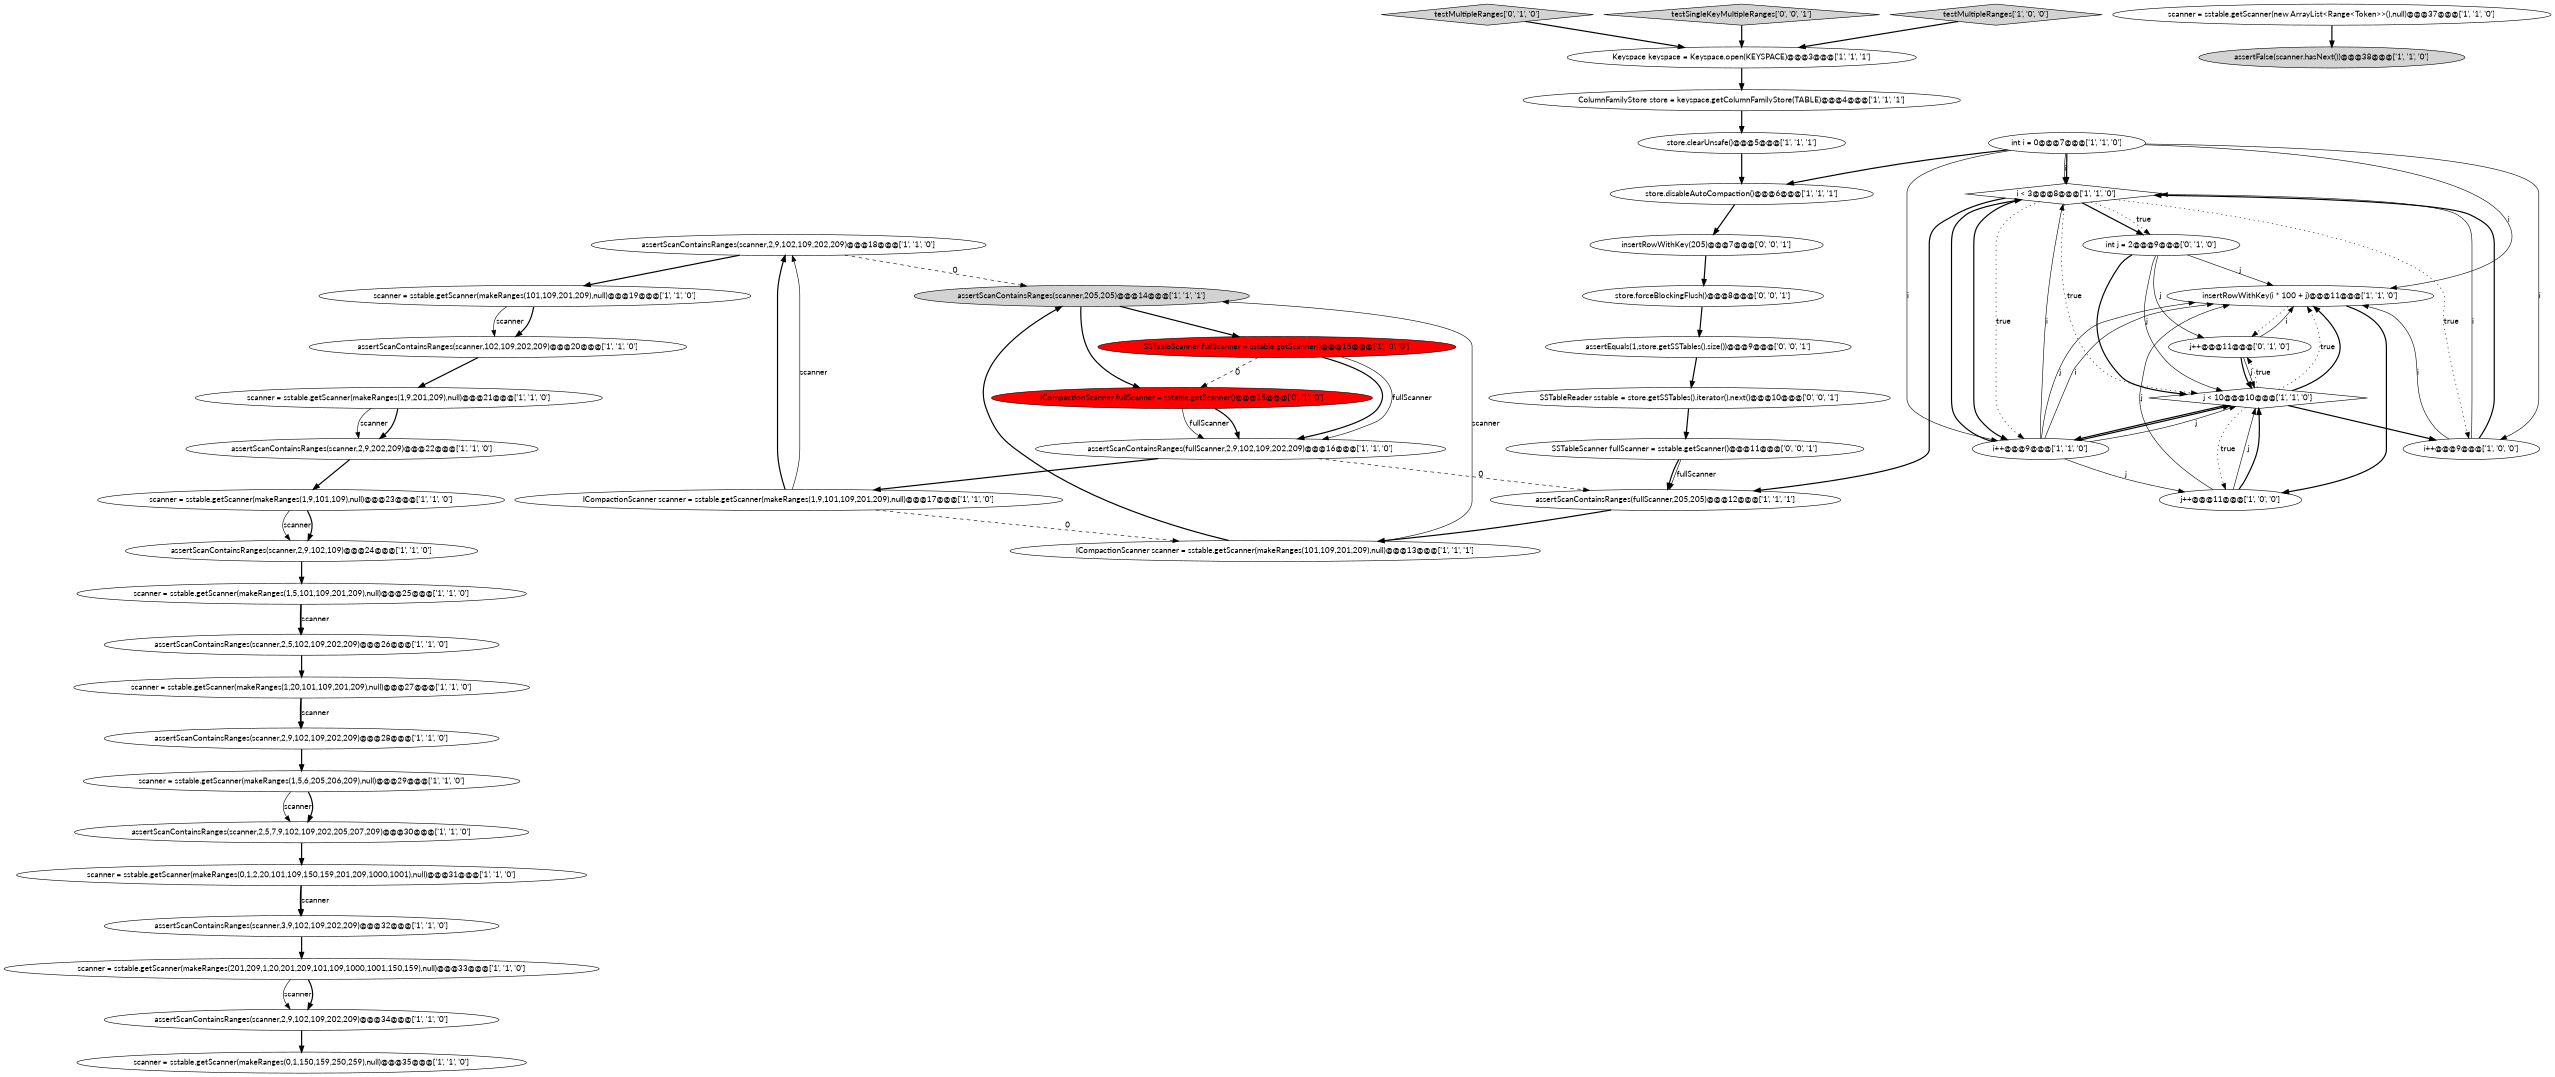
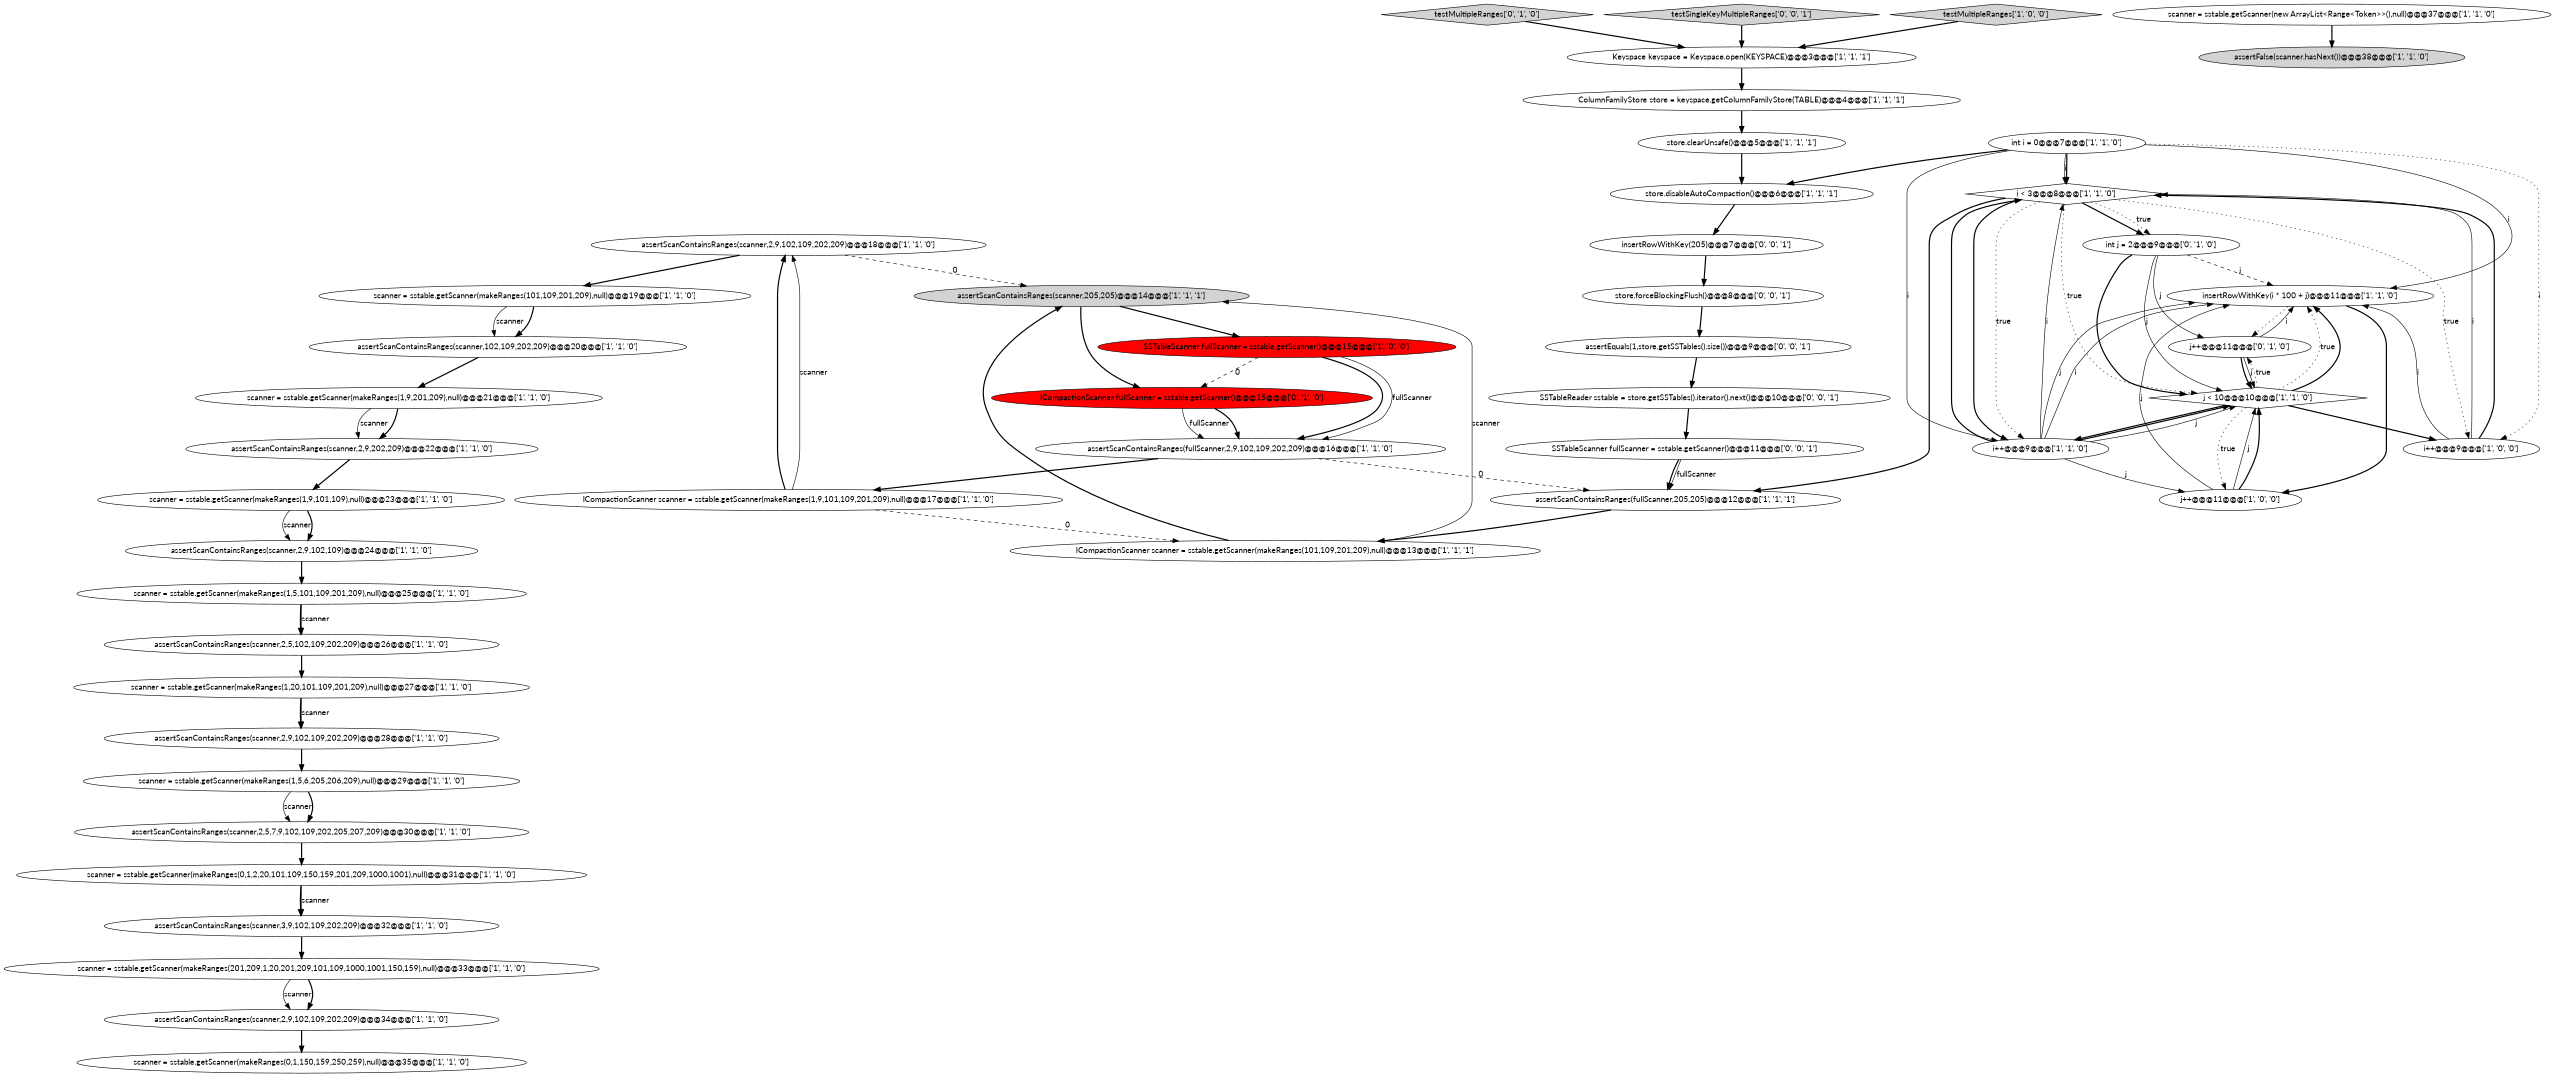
edge "int i = 0@@@7@@@['1', '1', '0']" -> "i++@@@9@@@['1', '0', '0']": style solid -> dotted
edge "int j = 2@@@9@@@['0', '1', '0']" -> "insertRowWithKey(i * 100 + j)@@@11@@@['1', '1', '0']": style solid -> dashed
